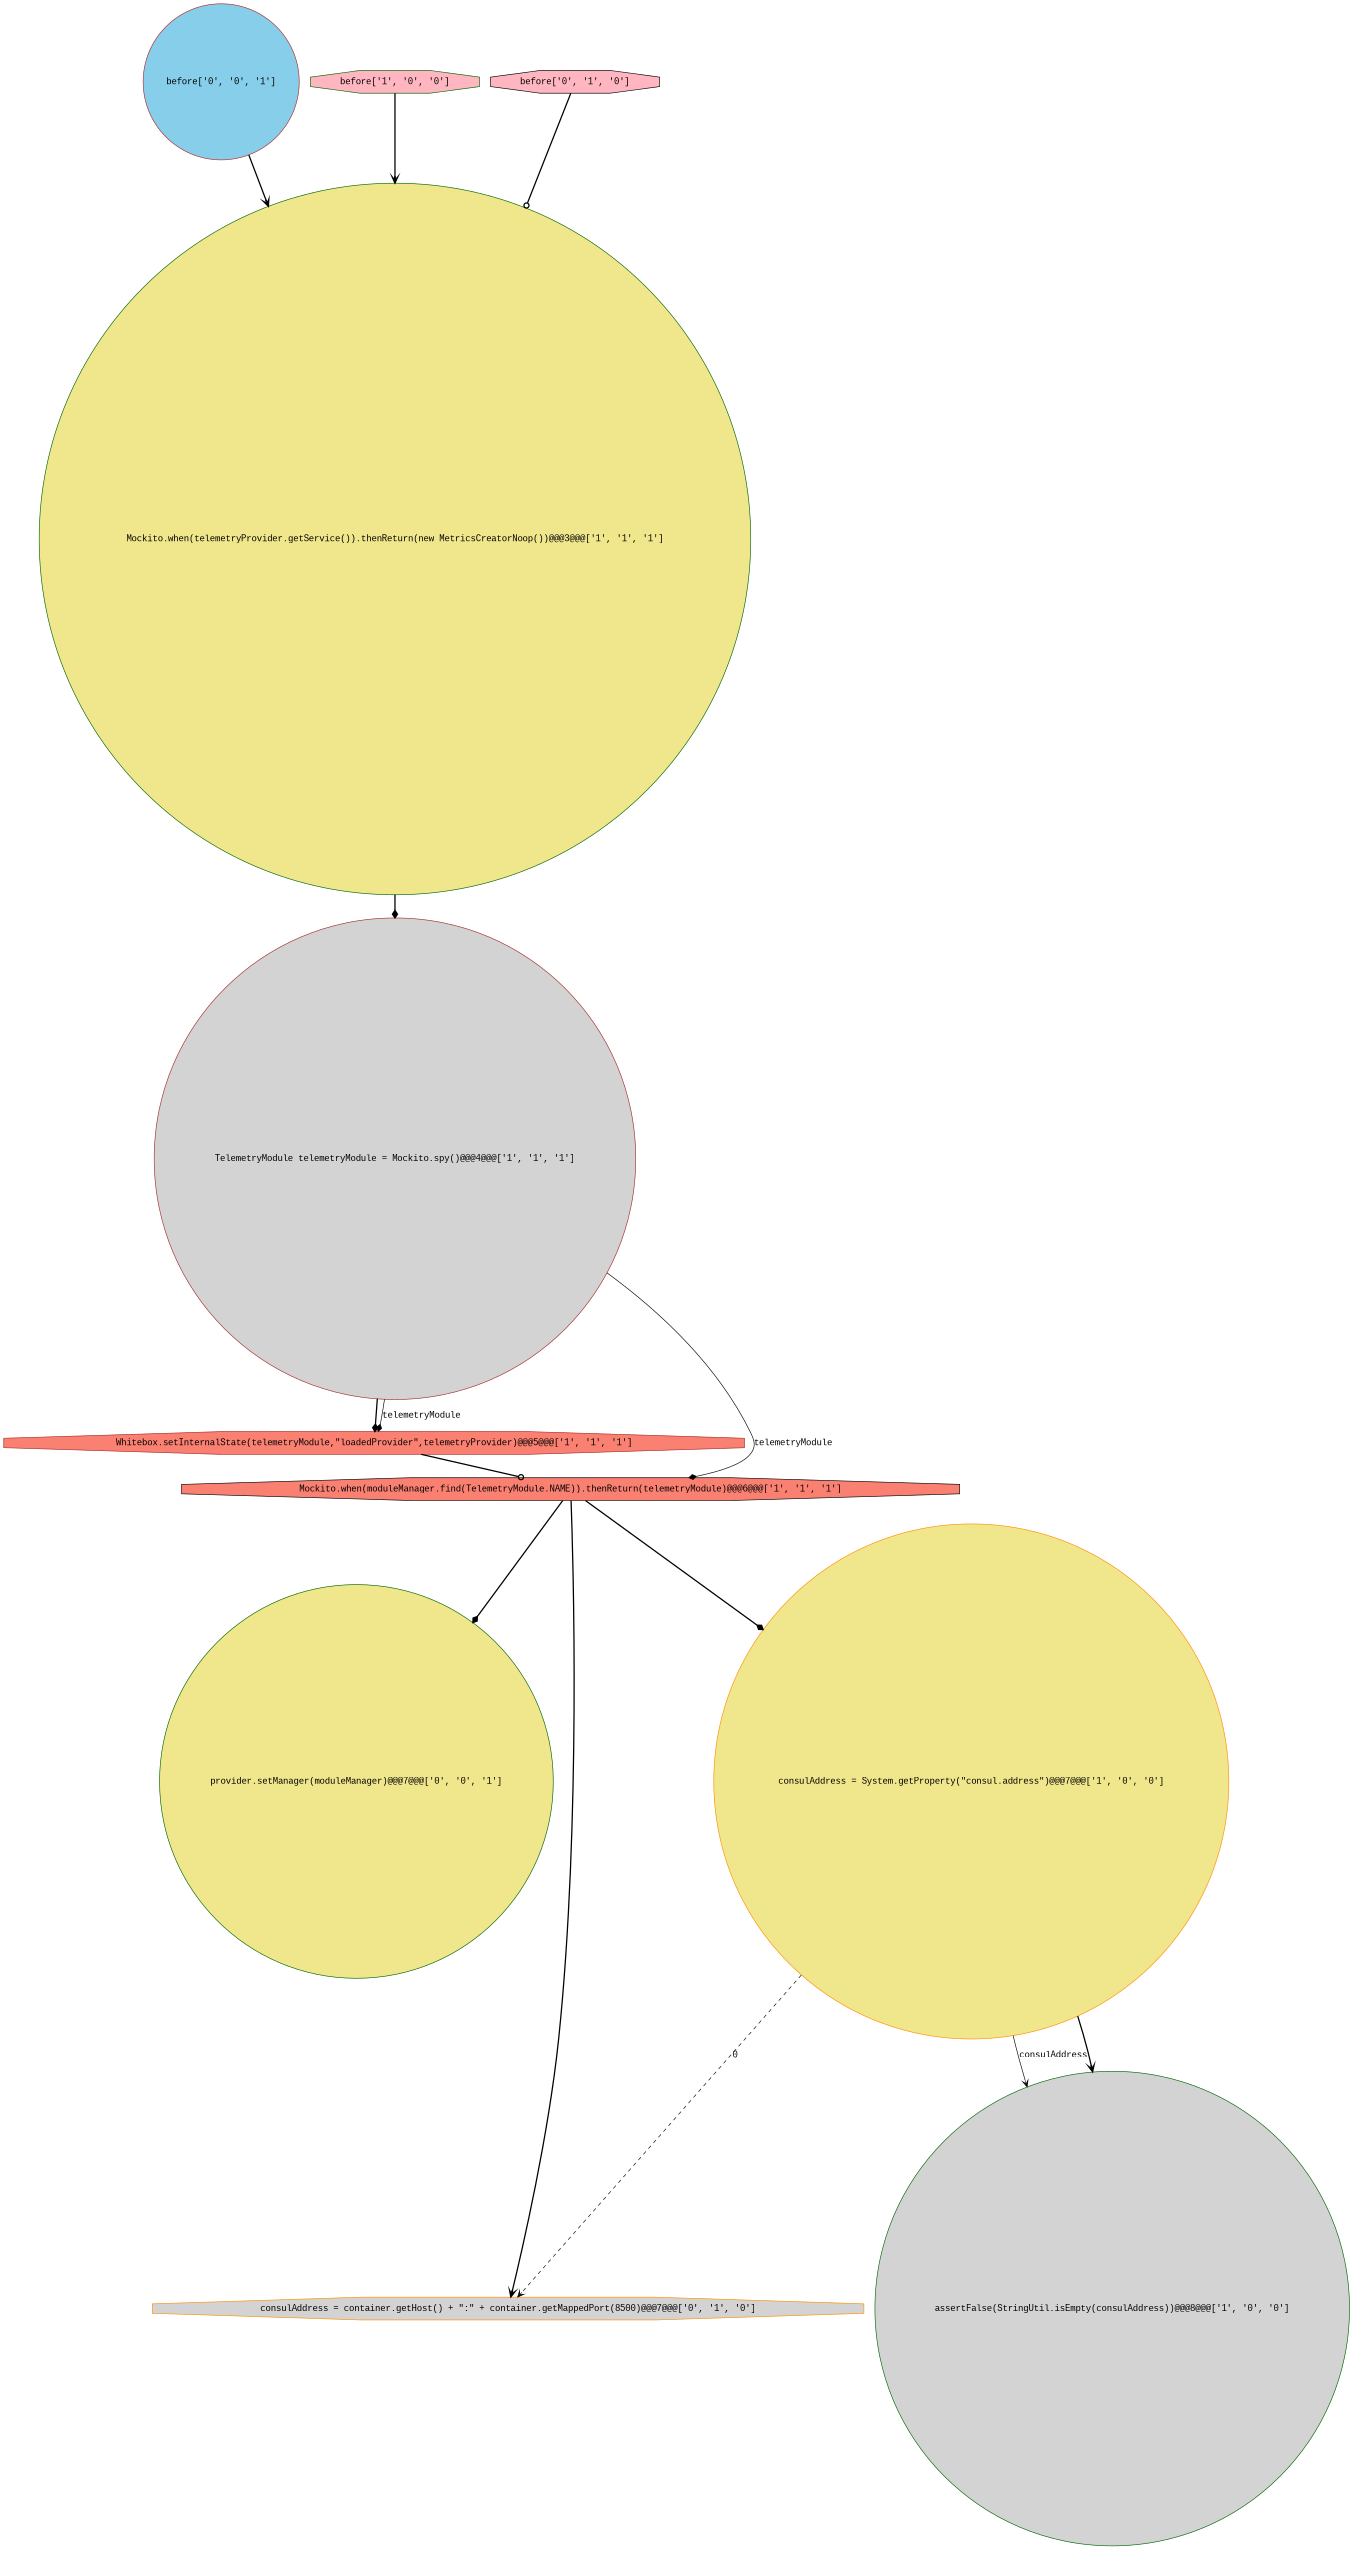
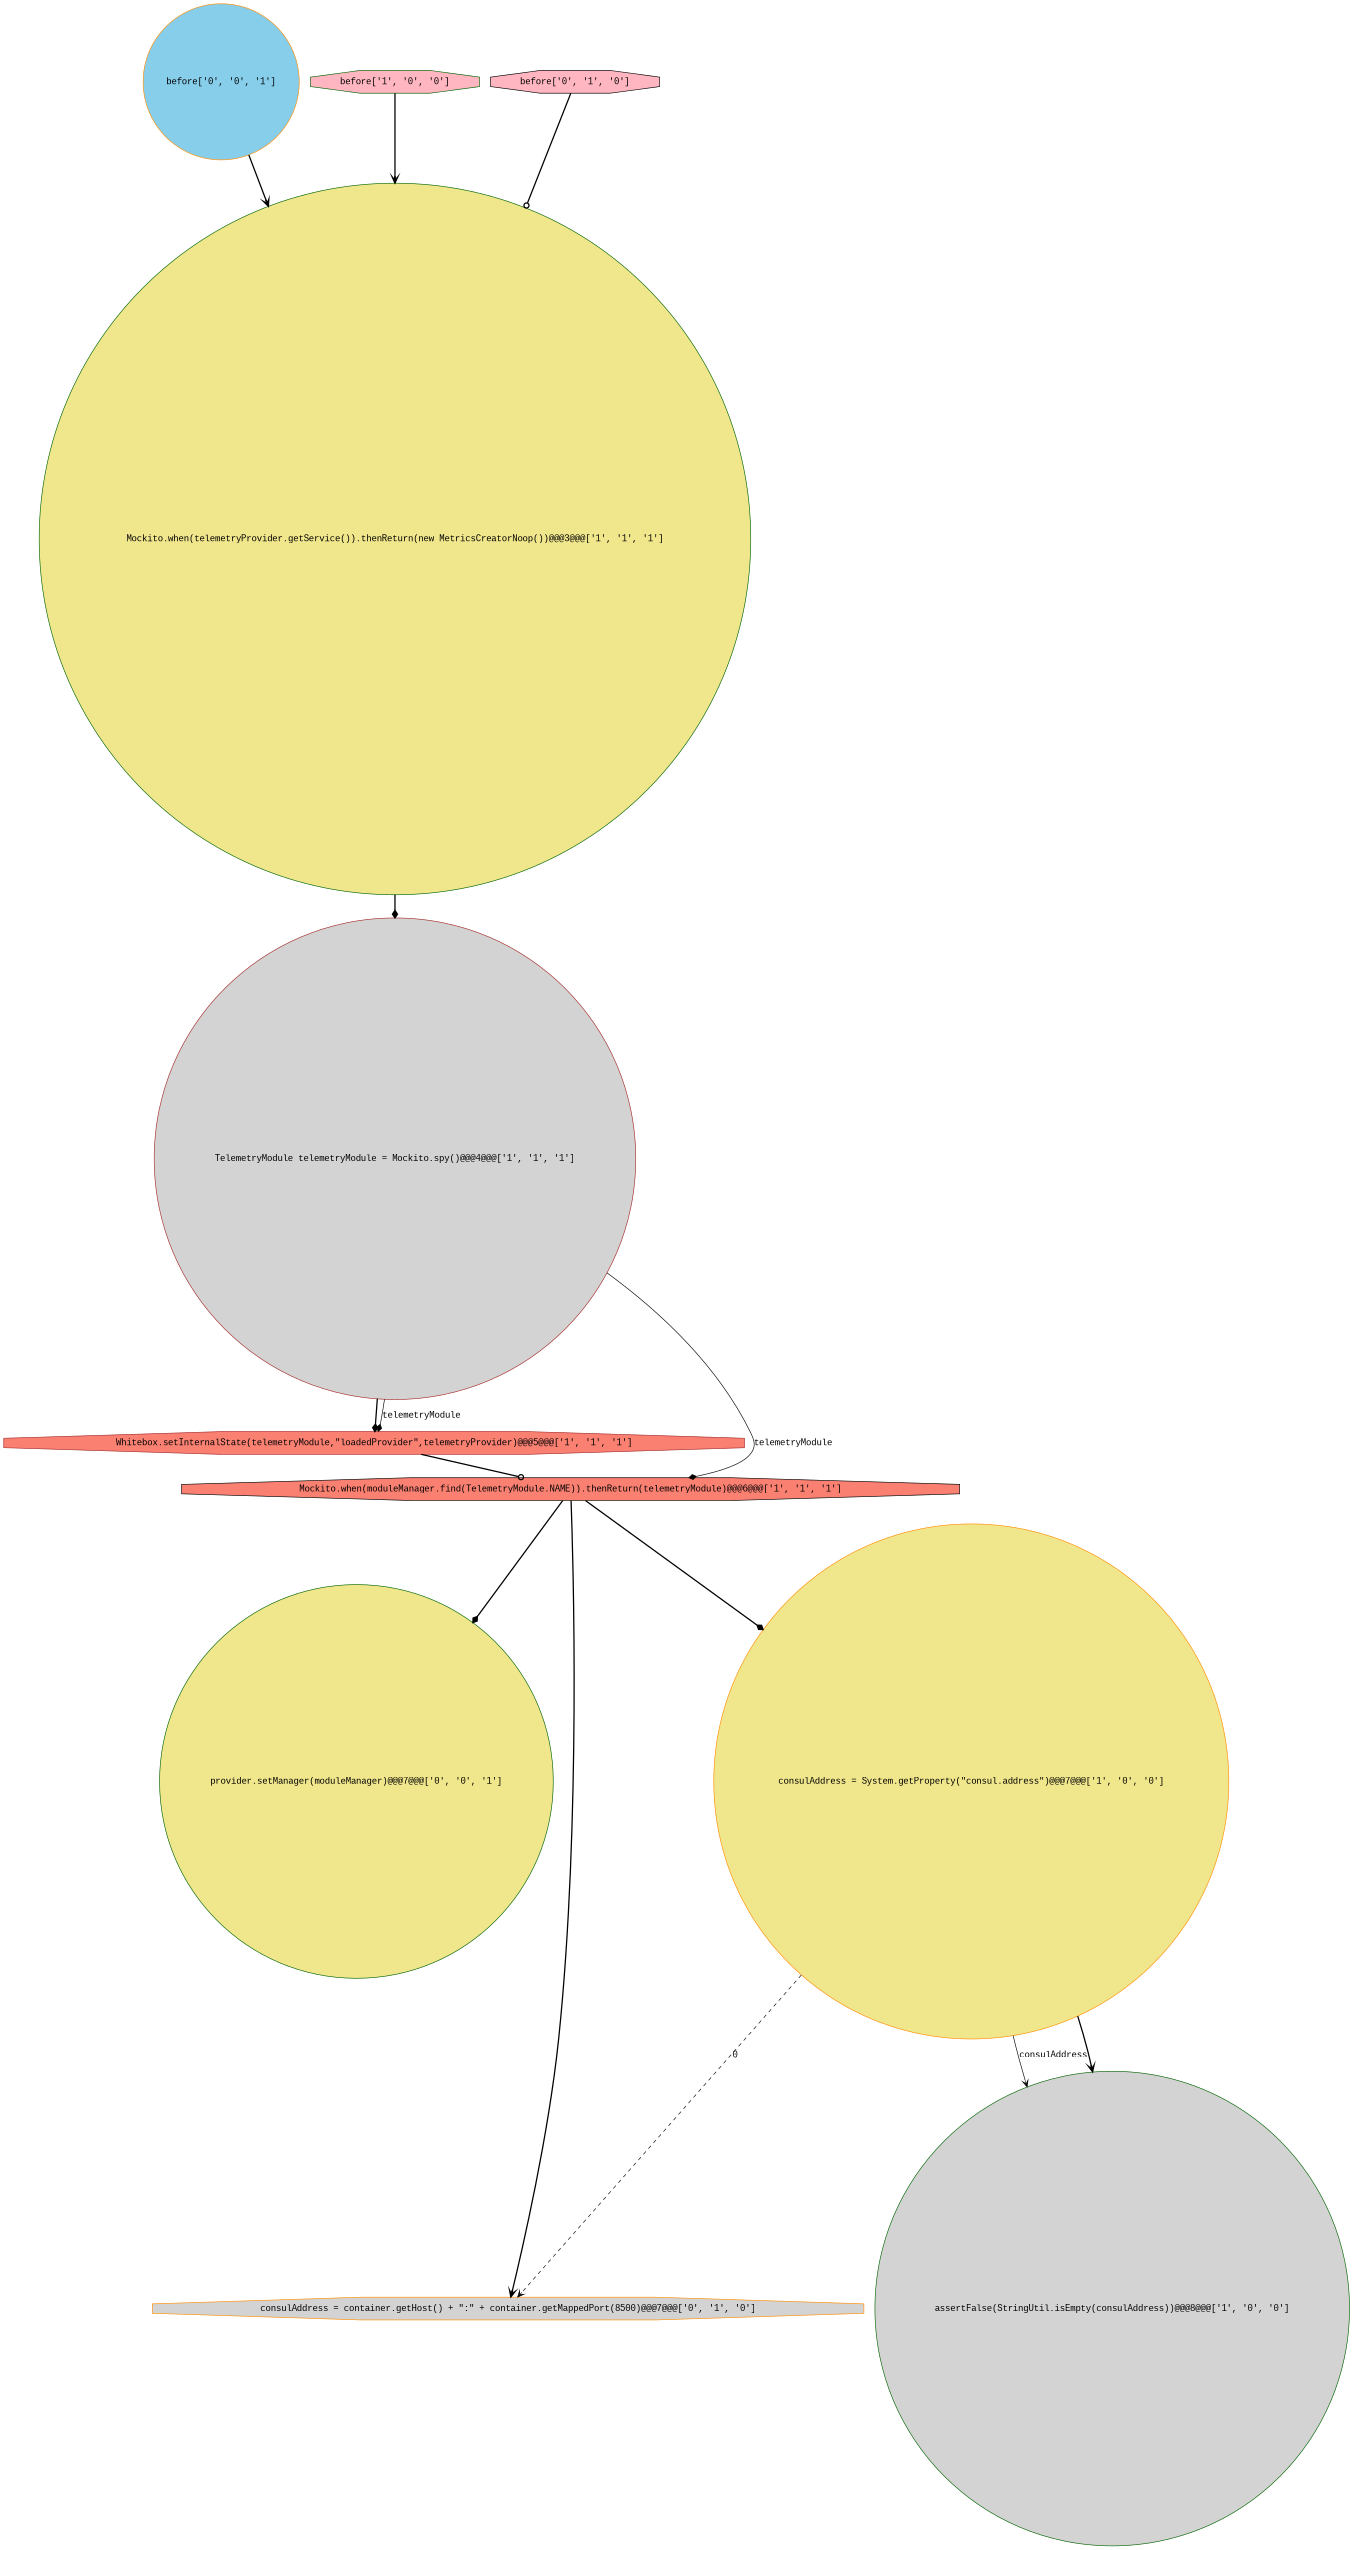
node "before['0', '0', '1']": color brown -> darkorange
